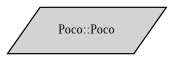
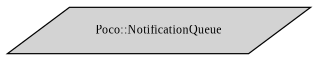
node "Poco::Poco": label "Poco::Poco" -> "Poco::NotificationQueue"
